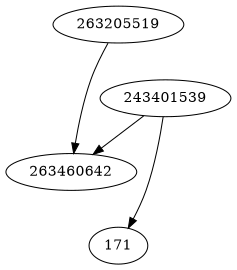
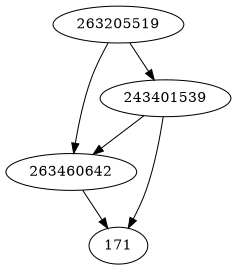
edge "263205519" -> "243401539": added
edge "263460642" -> "171": added
